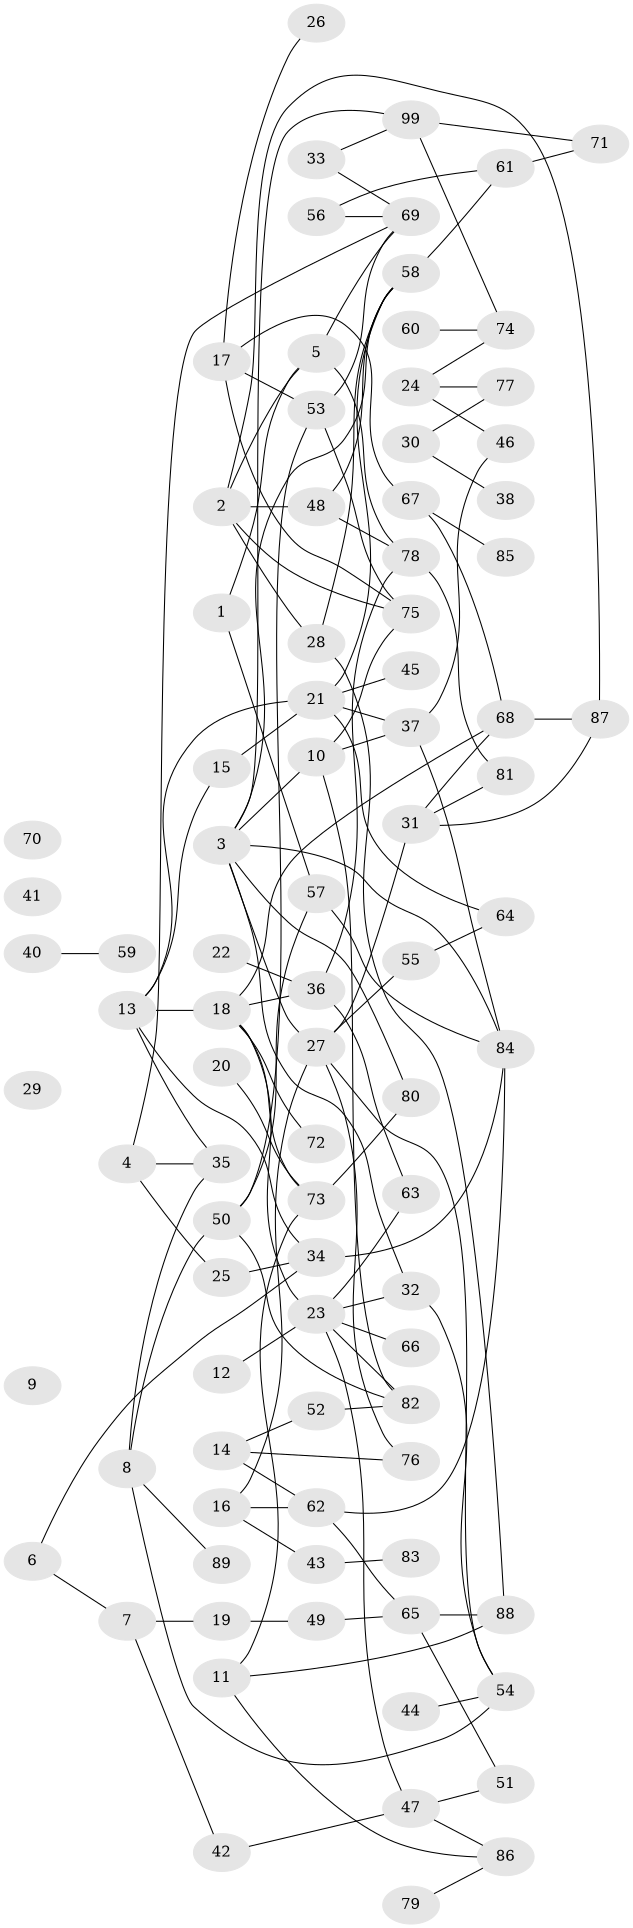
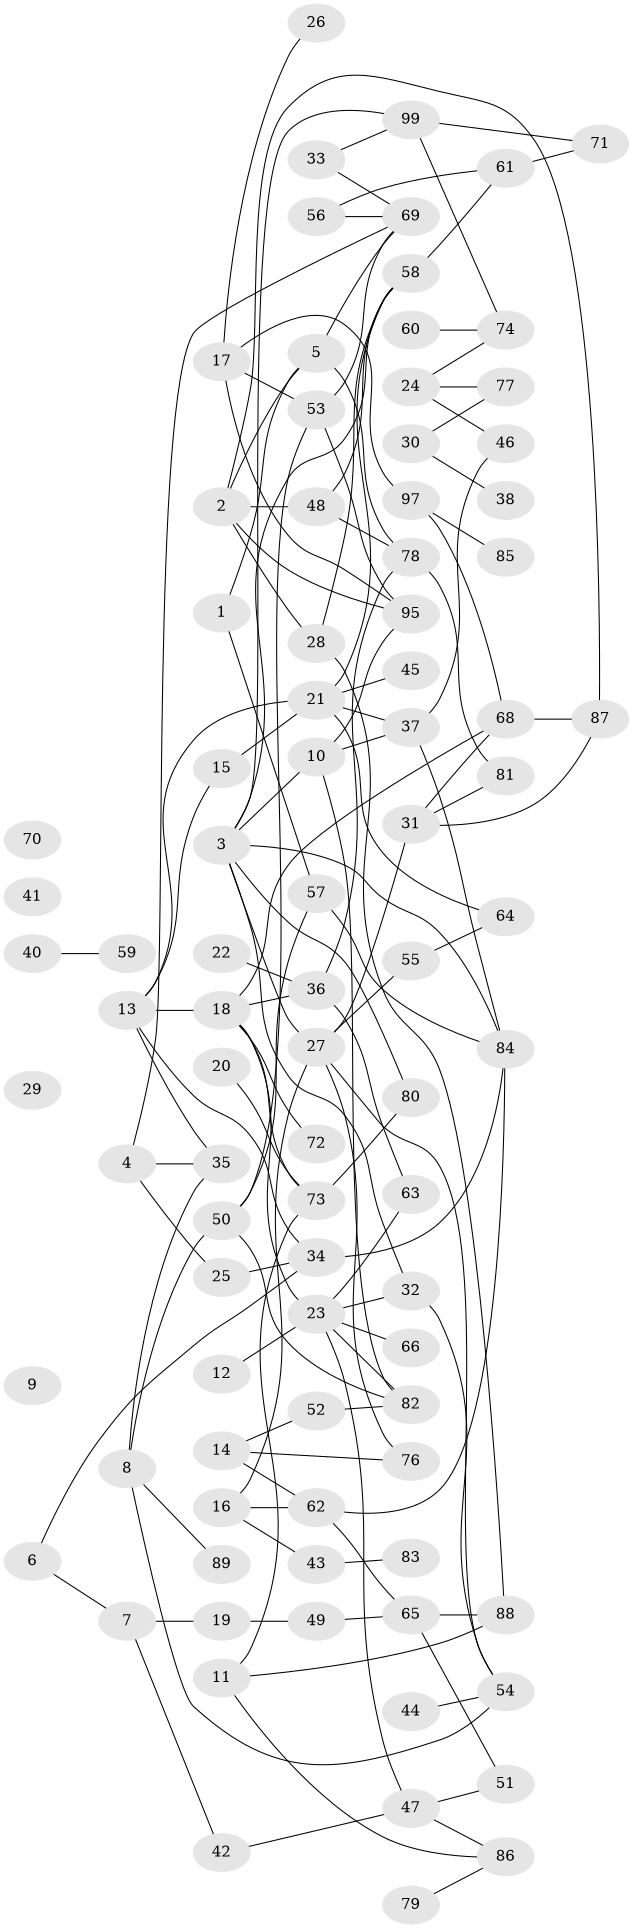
node "67": label "67" -> "97"
node "75": label "75" -> "95"
